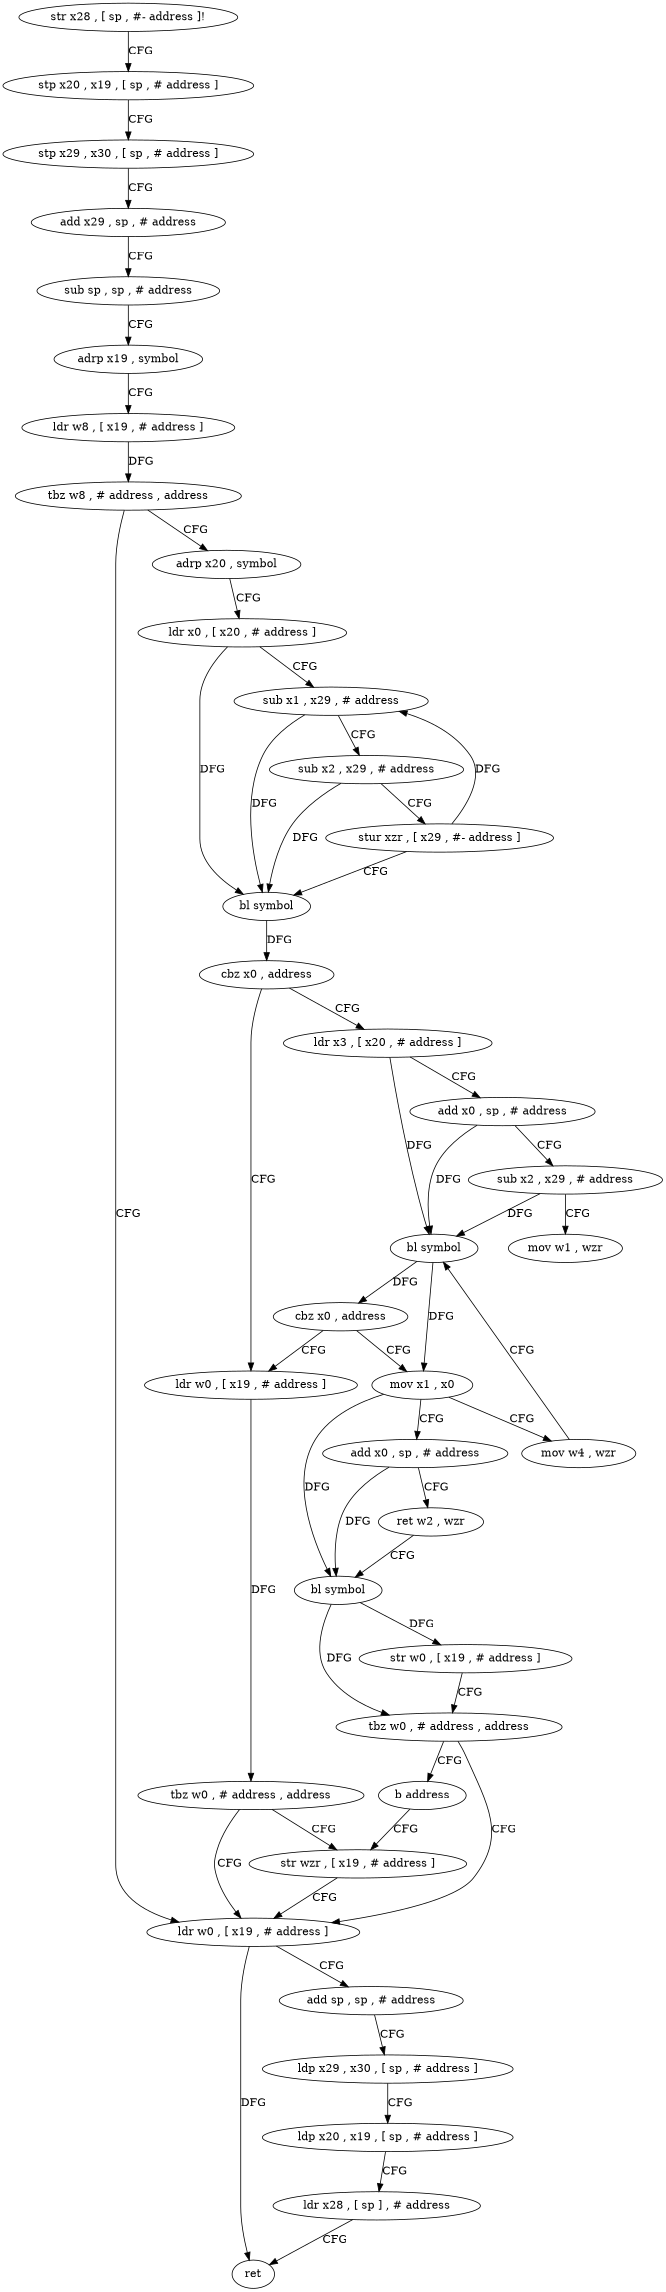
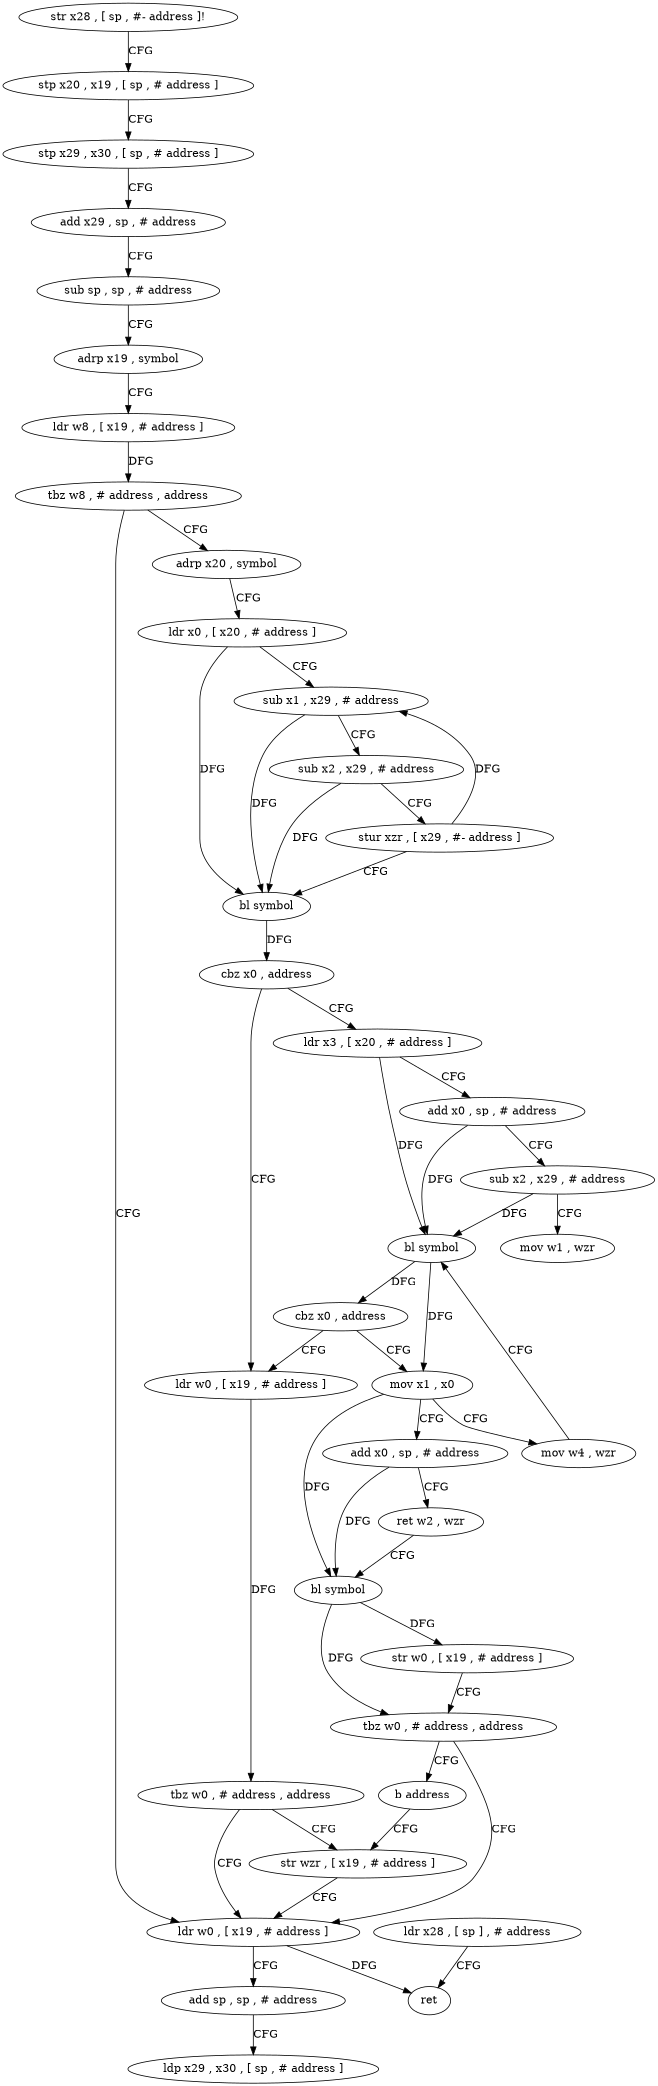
node "ldp x20 , x19 , [ sp , # address ]": removed
